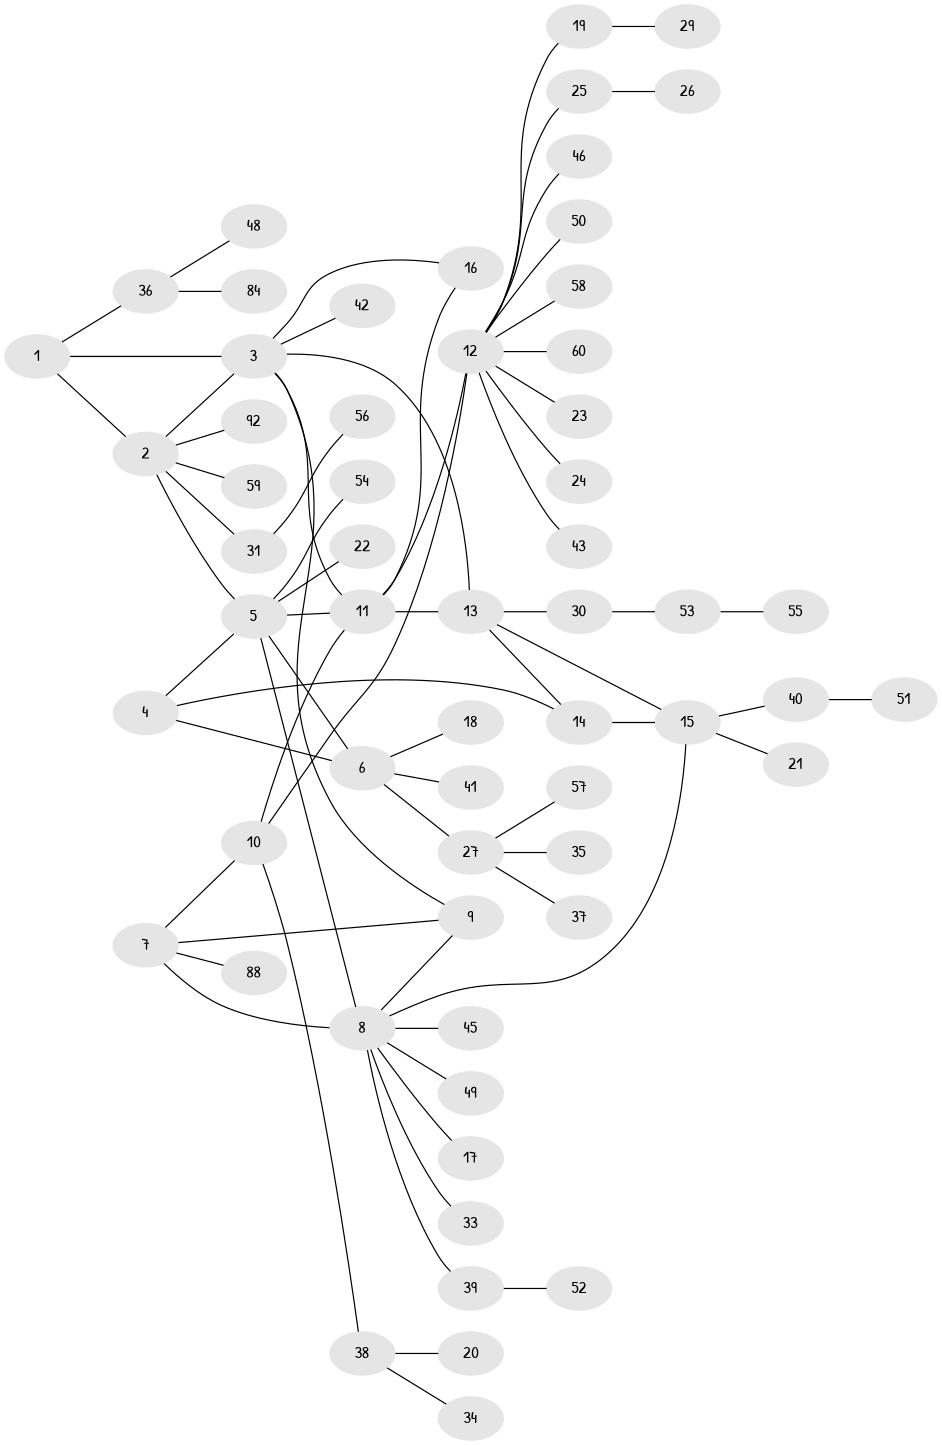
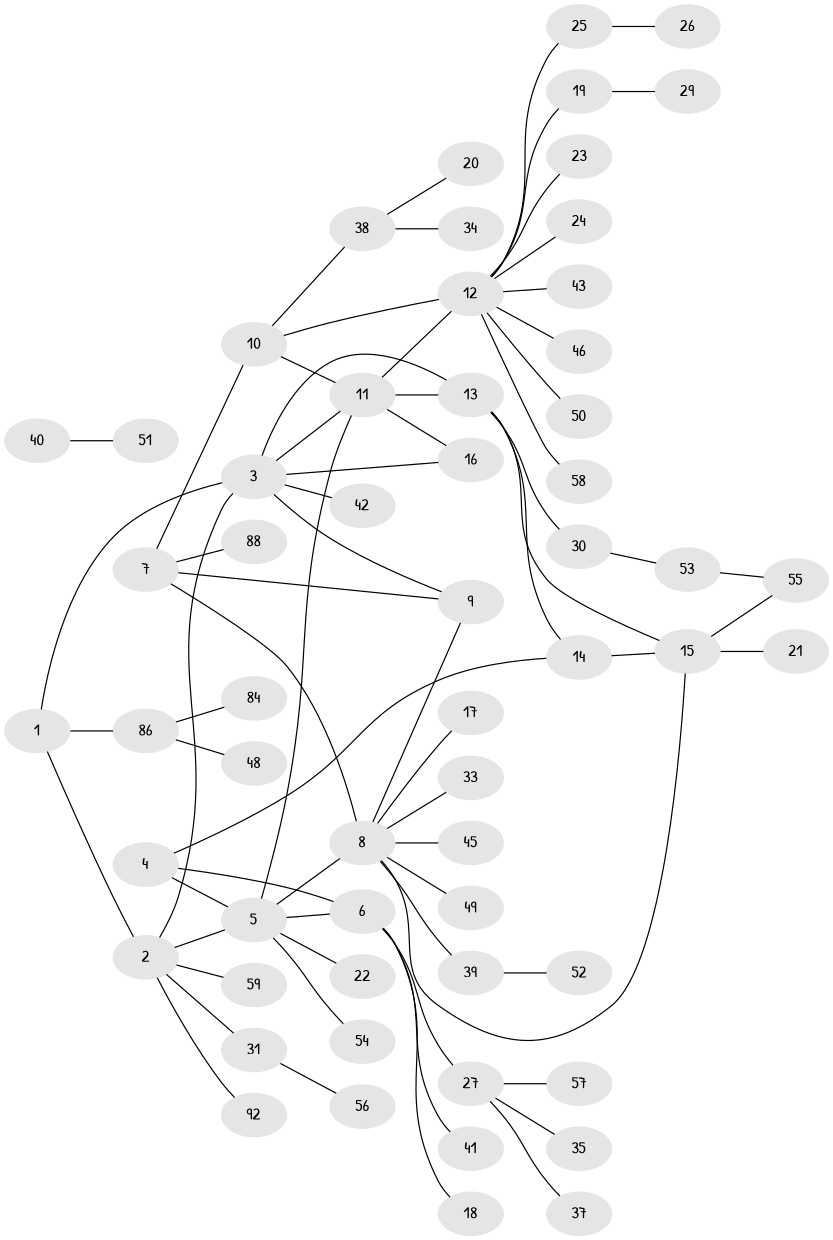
node "36": label "36" -> "86"
node "60": removed
edge "40" -- "15": now "55" -- "15"
